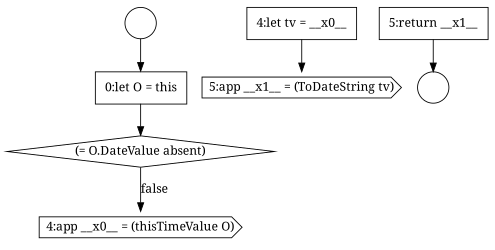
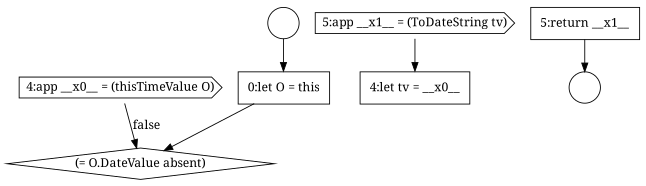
edge "4:let tv = __x0__" -> "5:app __x1__ = (ToDateString tv)": reversed
edge "(= O.DateValue absent)" -> "4:app __x0__ = (thisTimeValue O)": reversed
